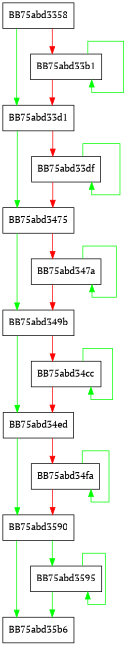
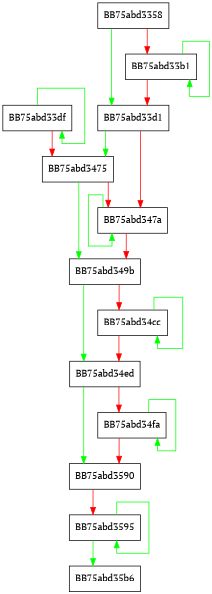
edge "BB75abd33d1" -> "BB75abd33df": now "BB75abd33d1" -> "BB75abd347a"
edge "BB75abd3590" -> "BB75abd3595": color green -> red
edge "BB75abd3590" -> "BB75abd35b6": removed
